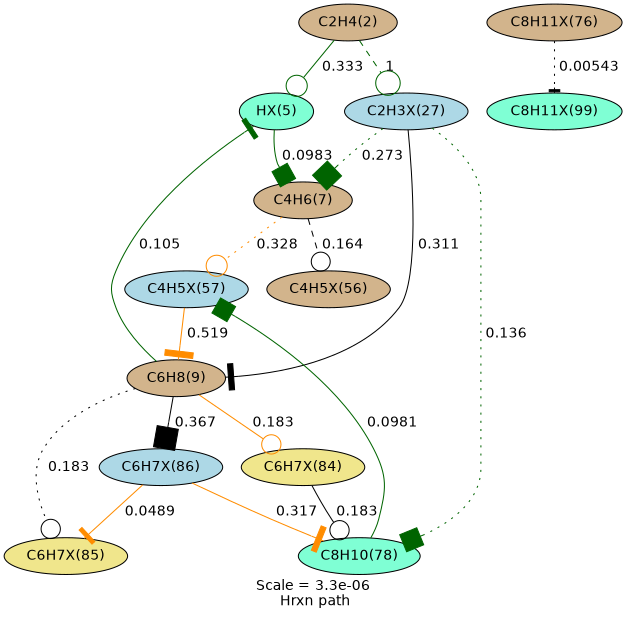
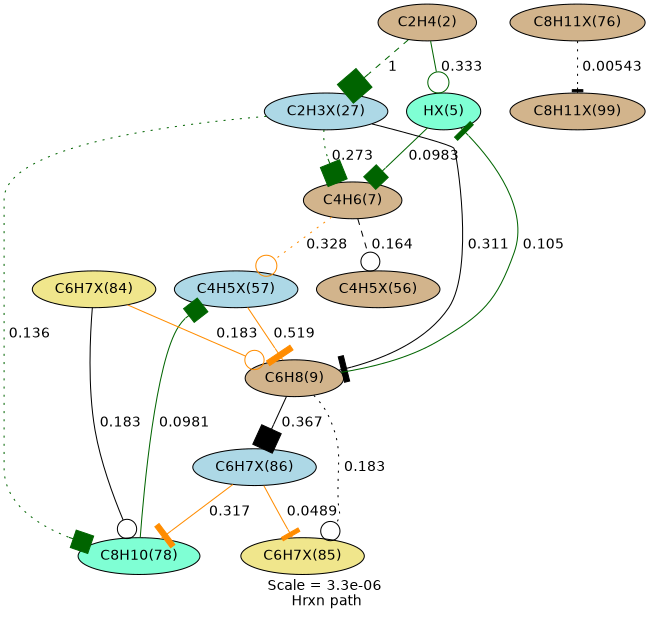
edge "C2H4(2)" -> "C2H3X(27)": arrowhead odot -> box
node "C8H11X(99)": fillcolor aquamarine -> tan
edge "C6H8(9)" -> "C6H7X(84)": reversed
